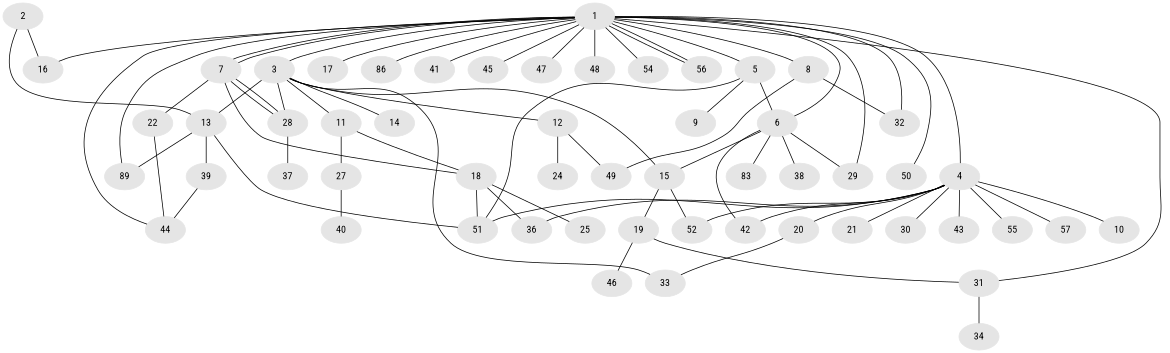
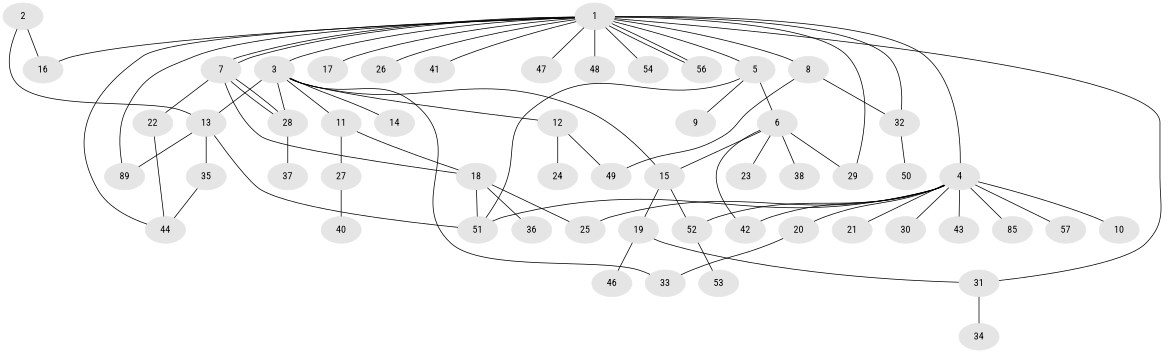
edge "1" -- "6": removed
edge "1" -- "50": now "32" -- "50"
node "86": label "86" -> "26"
node "45": removed
node "39": label "39" -> "35"
node "83": label "83" -> "23"
edge "4" -- "36": now "4" -- "25"
node "55": label "55" -> "85"
node "53": added
